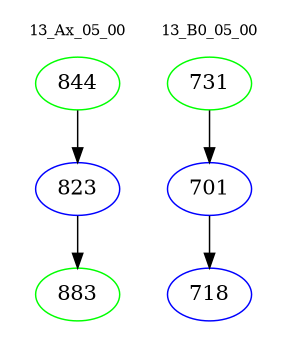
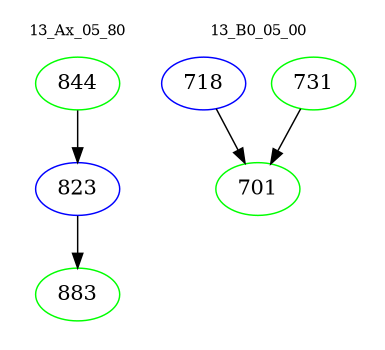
cluster "13_Ax_05_00": label "13_Ax_05_00" -> "13_Ax_05_80"
node "701": color blue -> green
edge "701" -> "718": reversed
